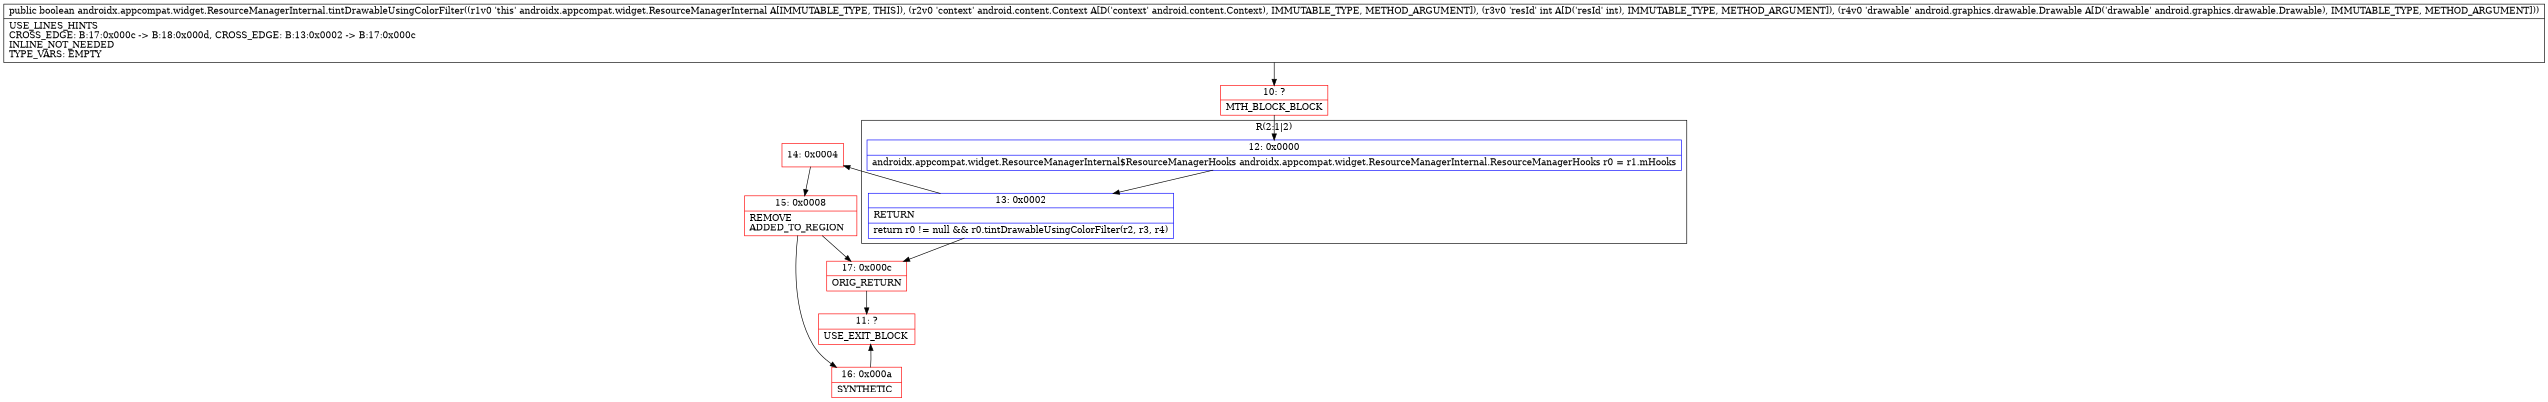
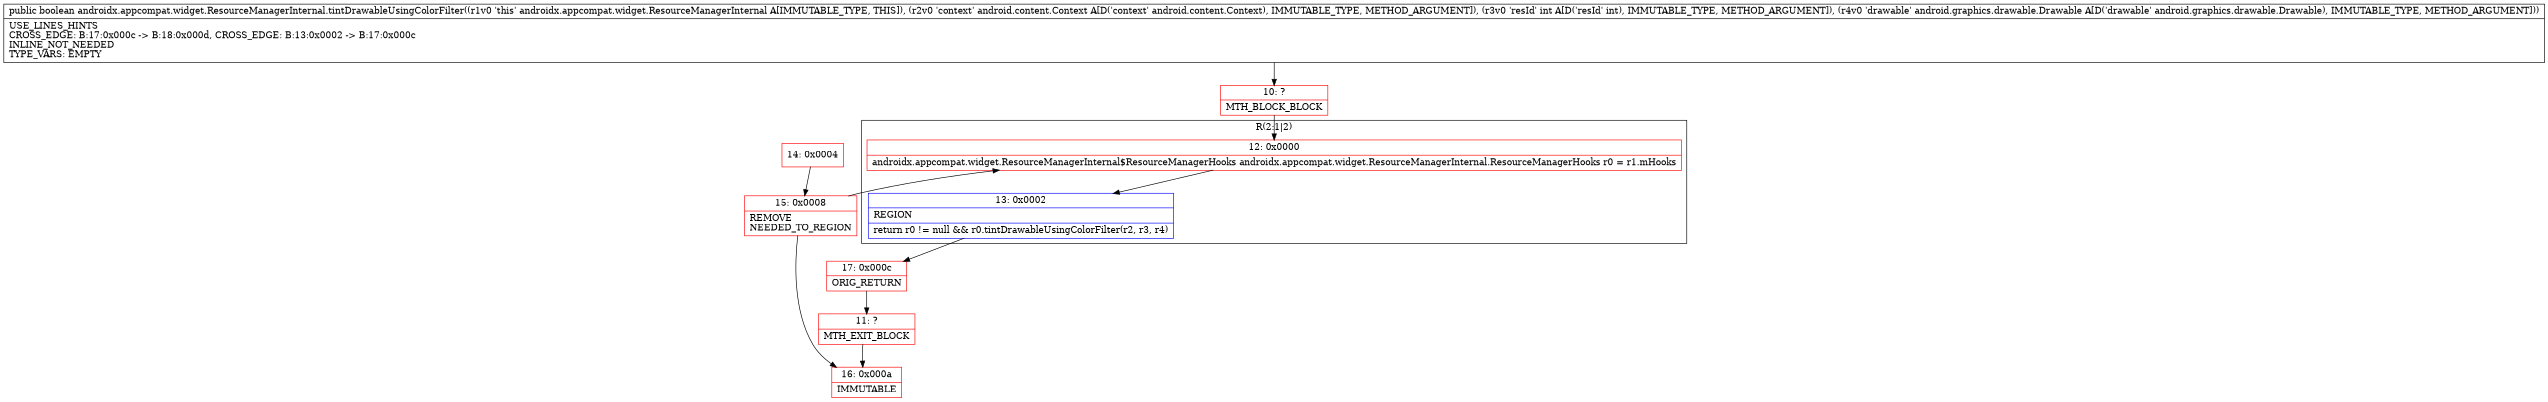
node "12: 0x0000": color blue -> red
edge "13: 0x0002" -> "14: 0x0004": removed
node "13: 0x0002": text "RETURN" -> "REGION"
node "15: 0x0008": text "ADDED_TO_REGION" -> "NEEDED_TO_REGION"
edge "15: 0x0008" -> "17: 0x000c": now "15: 0x0008" -> "12: 0x0000"
node "11: ?": text "USE_EXIT_BLOCK" -> "MTH_EXIT_BLOCK"
edge "16: 0x000a" -> "11: ?": reversed
node "16: 0x000a": text "SYNTHETIC" -> "IMMUTABLE"
